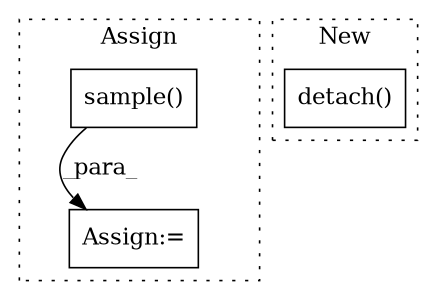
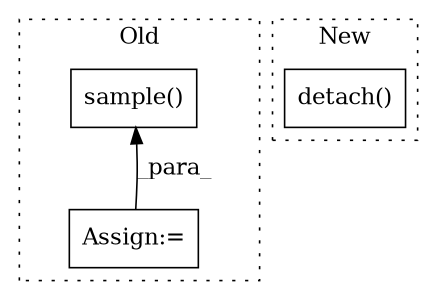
cluster "Assign": label "Assign" -> "Old"
edge "sample()" -> "Assign:=": reversed
